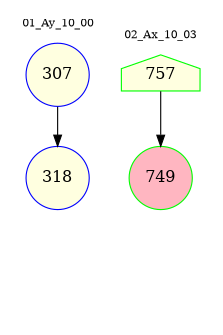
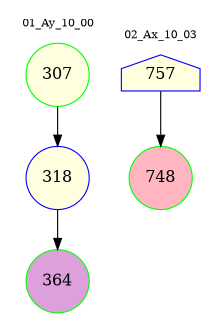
node "307": color blue -> green
node "757": color green -> blue
node "749": label "749" -> "748"
node "364": added
